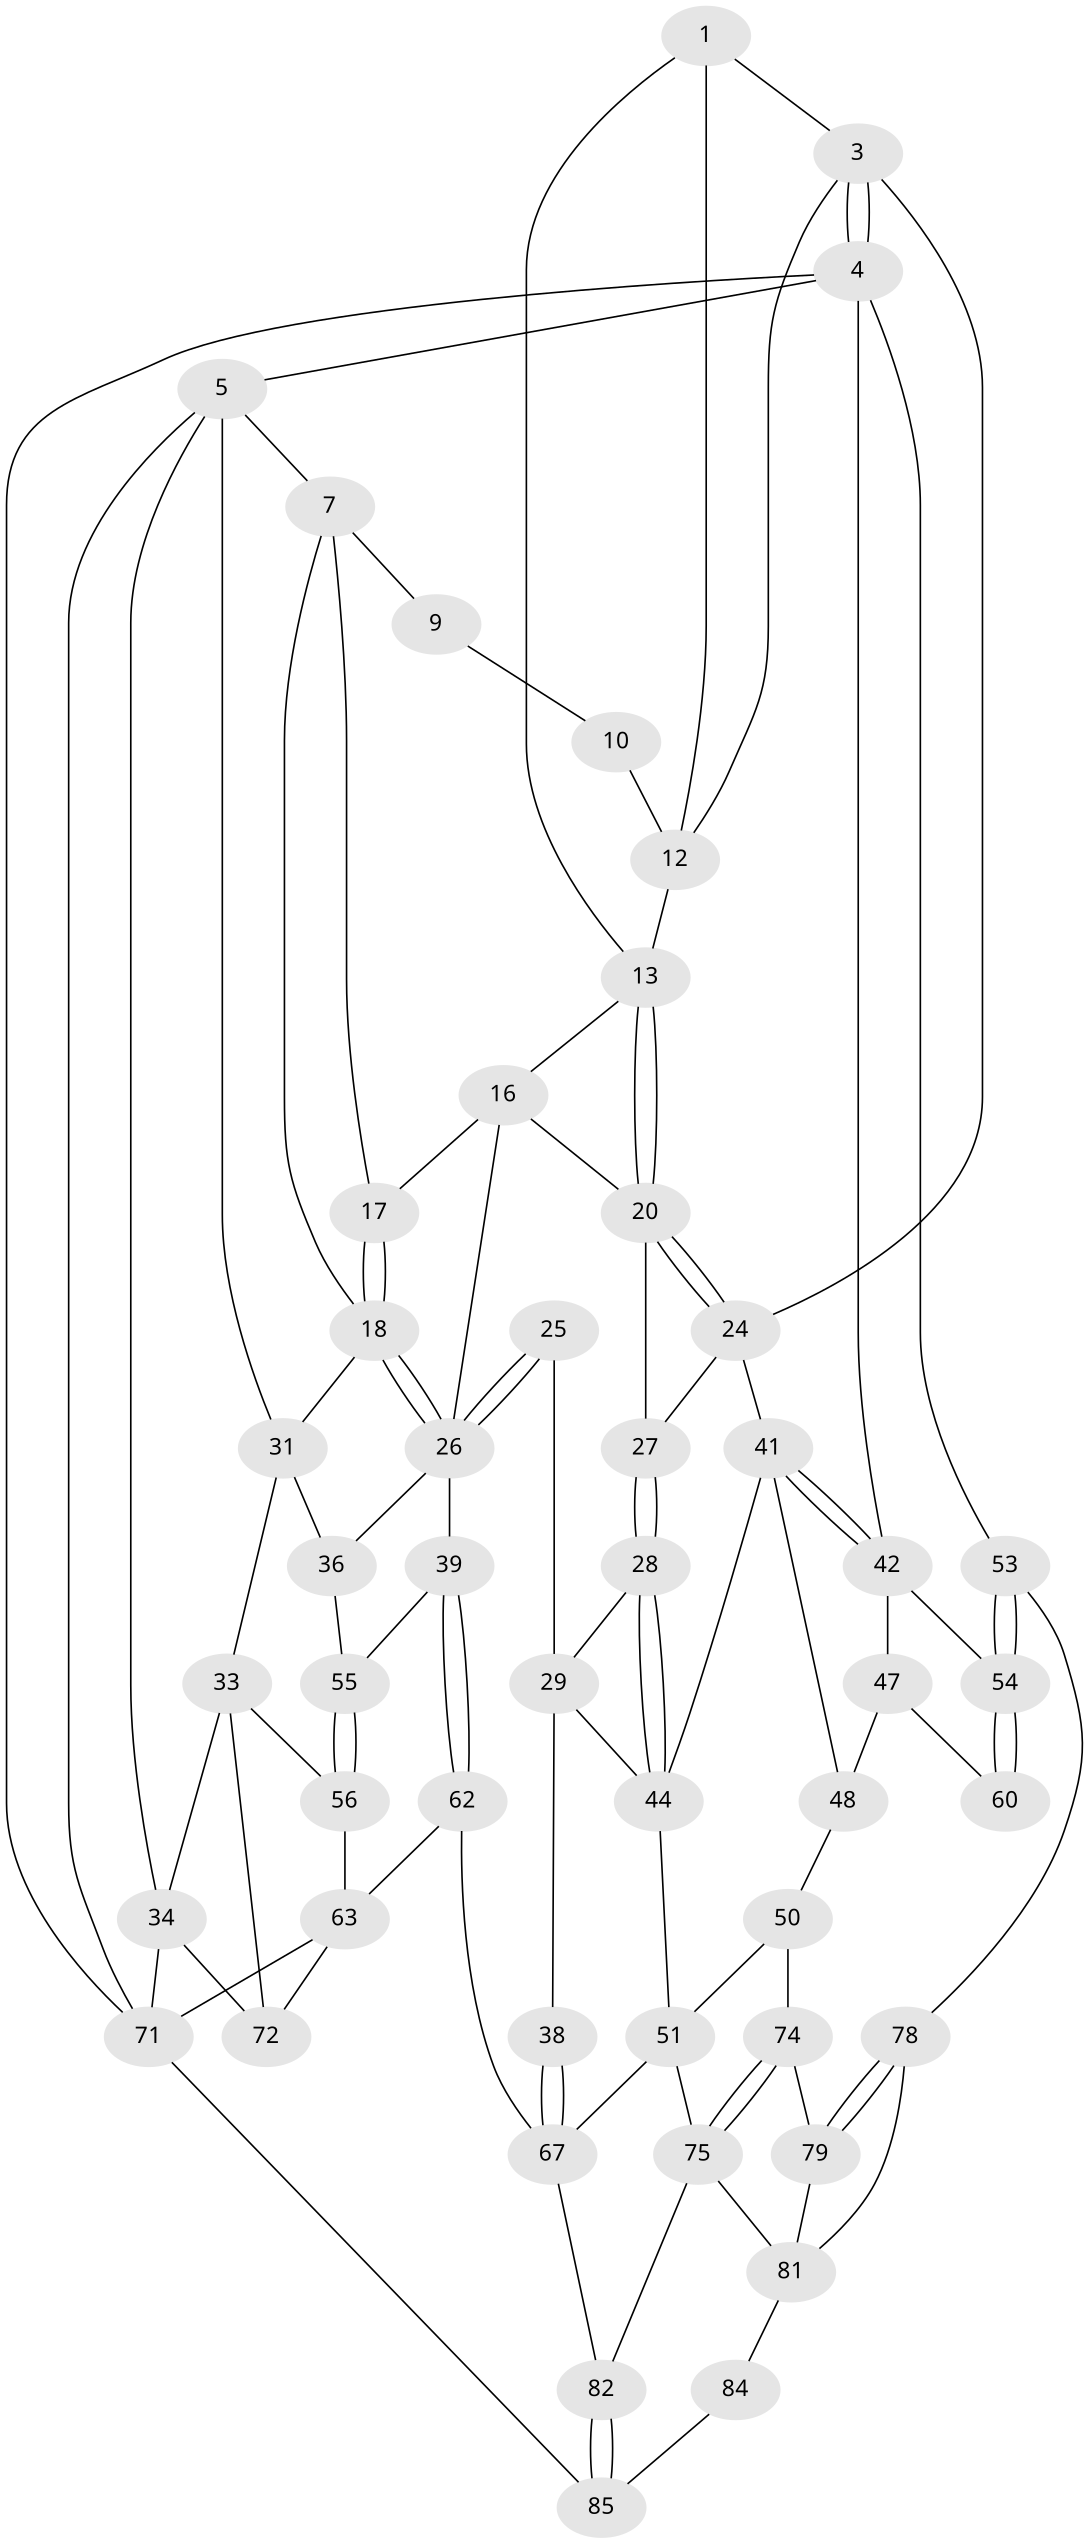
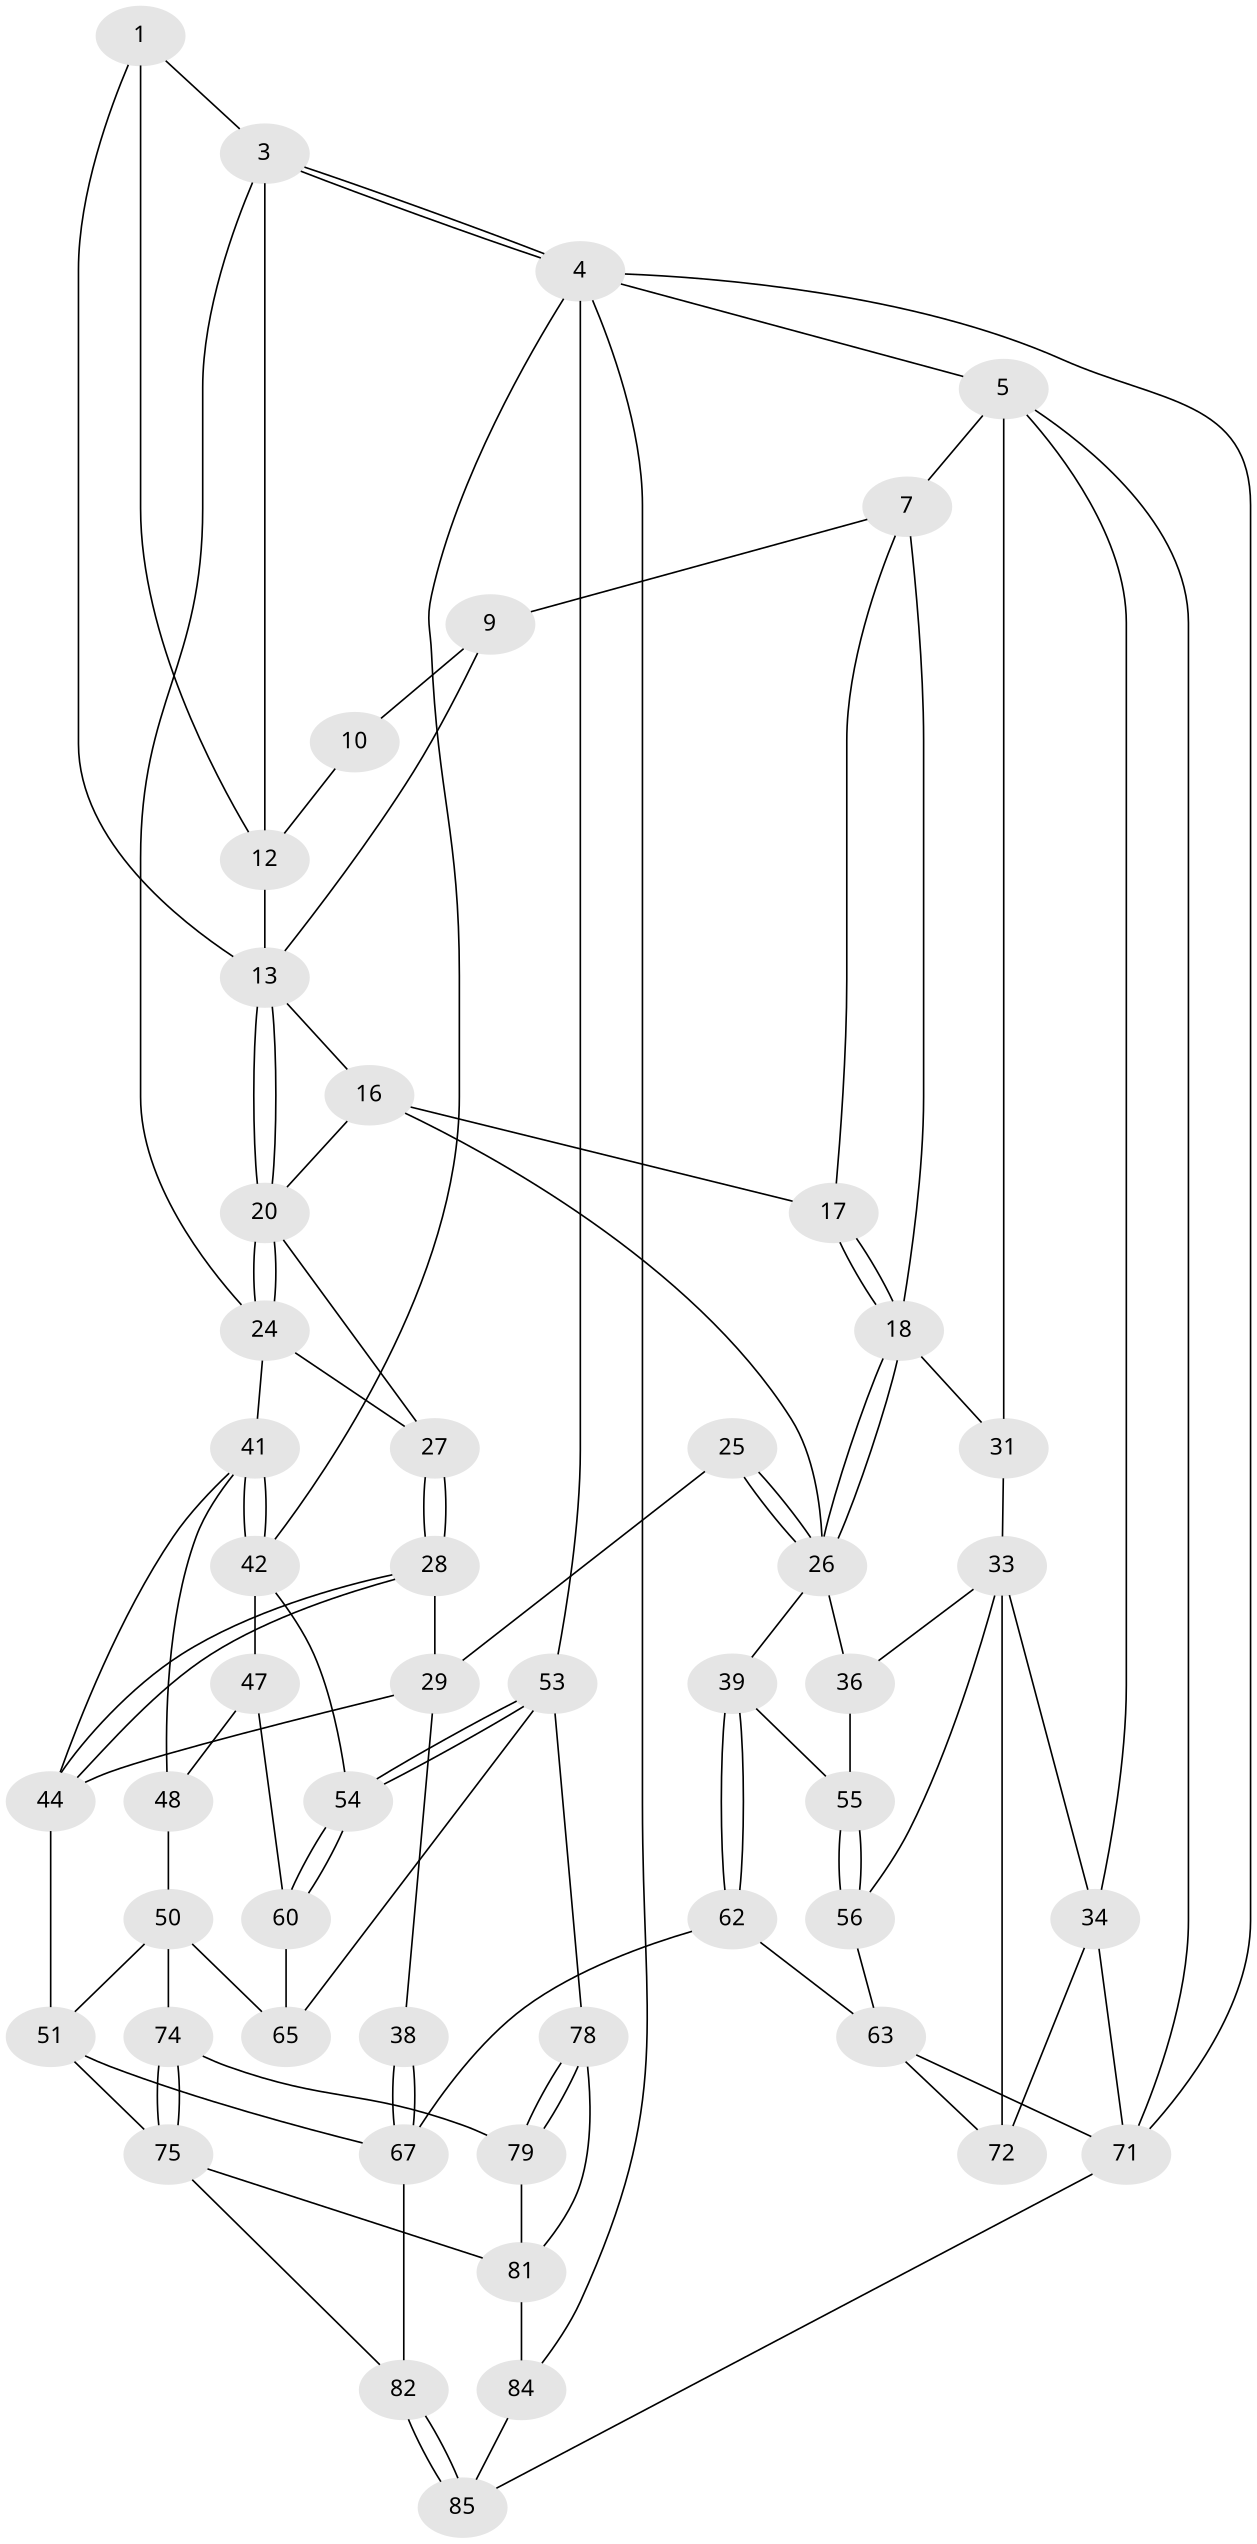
edge "9" -- "13": added
edge "4" -- "84": added
edge "31" -- "36": now "33" -- "36"
node "65": added
